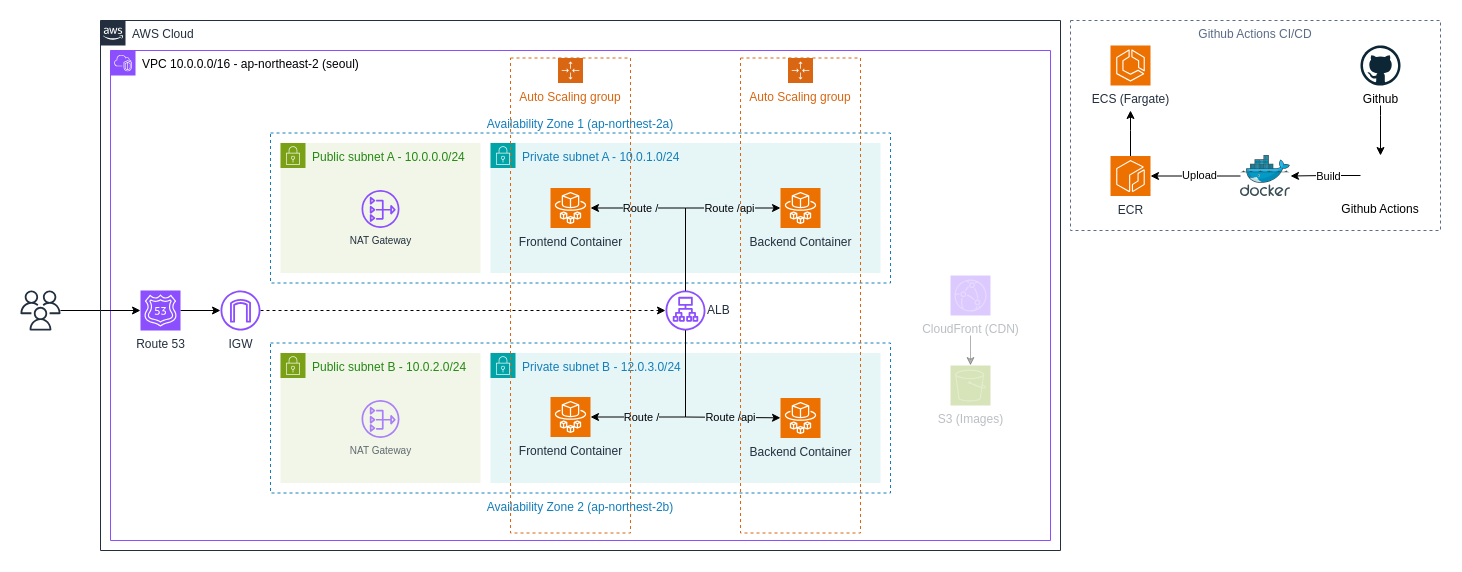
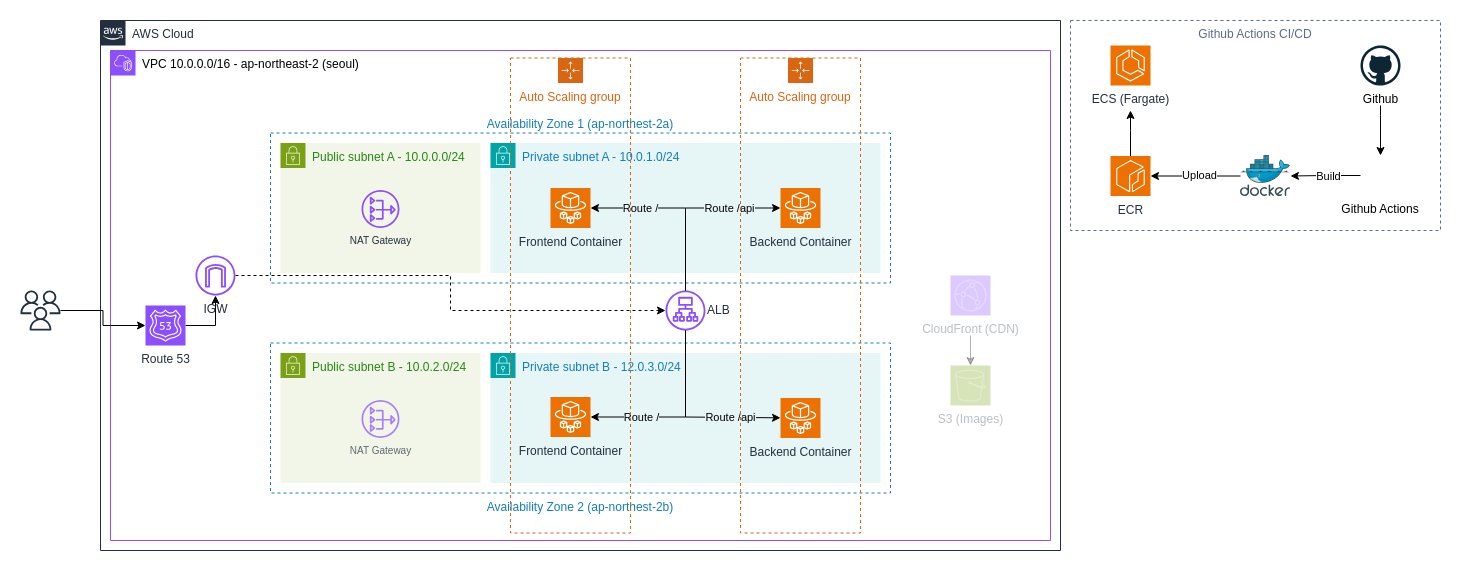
node "Route 53": moved (161, 311) -> (166, 326)
node "IGW": moved (241, 311) -> (216, 276)
